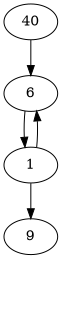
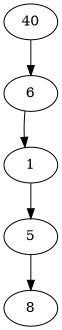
edge "1" -> "6": removed
node "9": label "9" -> "5"
node "8": added
